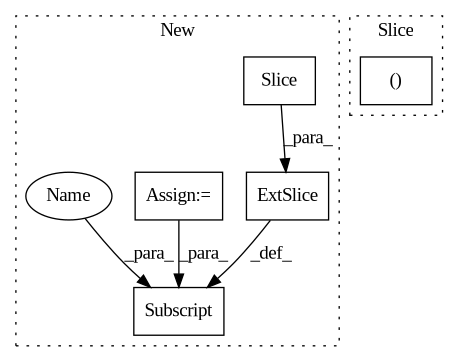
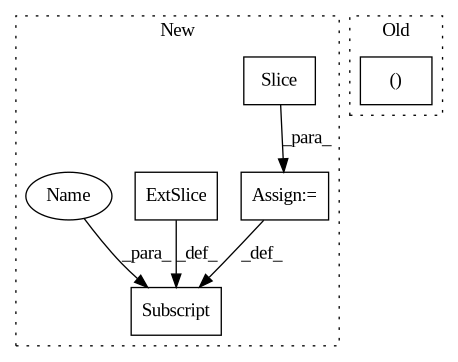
cluster "Slice": label "Slice" -> "Old"
edge "Slice" -> "ExtSlice": now "Slice" -> "Assign:="
edge "Assign:=" -> "Subscript": label "_para_" -> "_def_"
